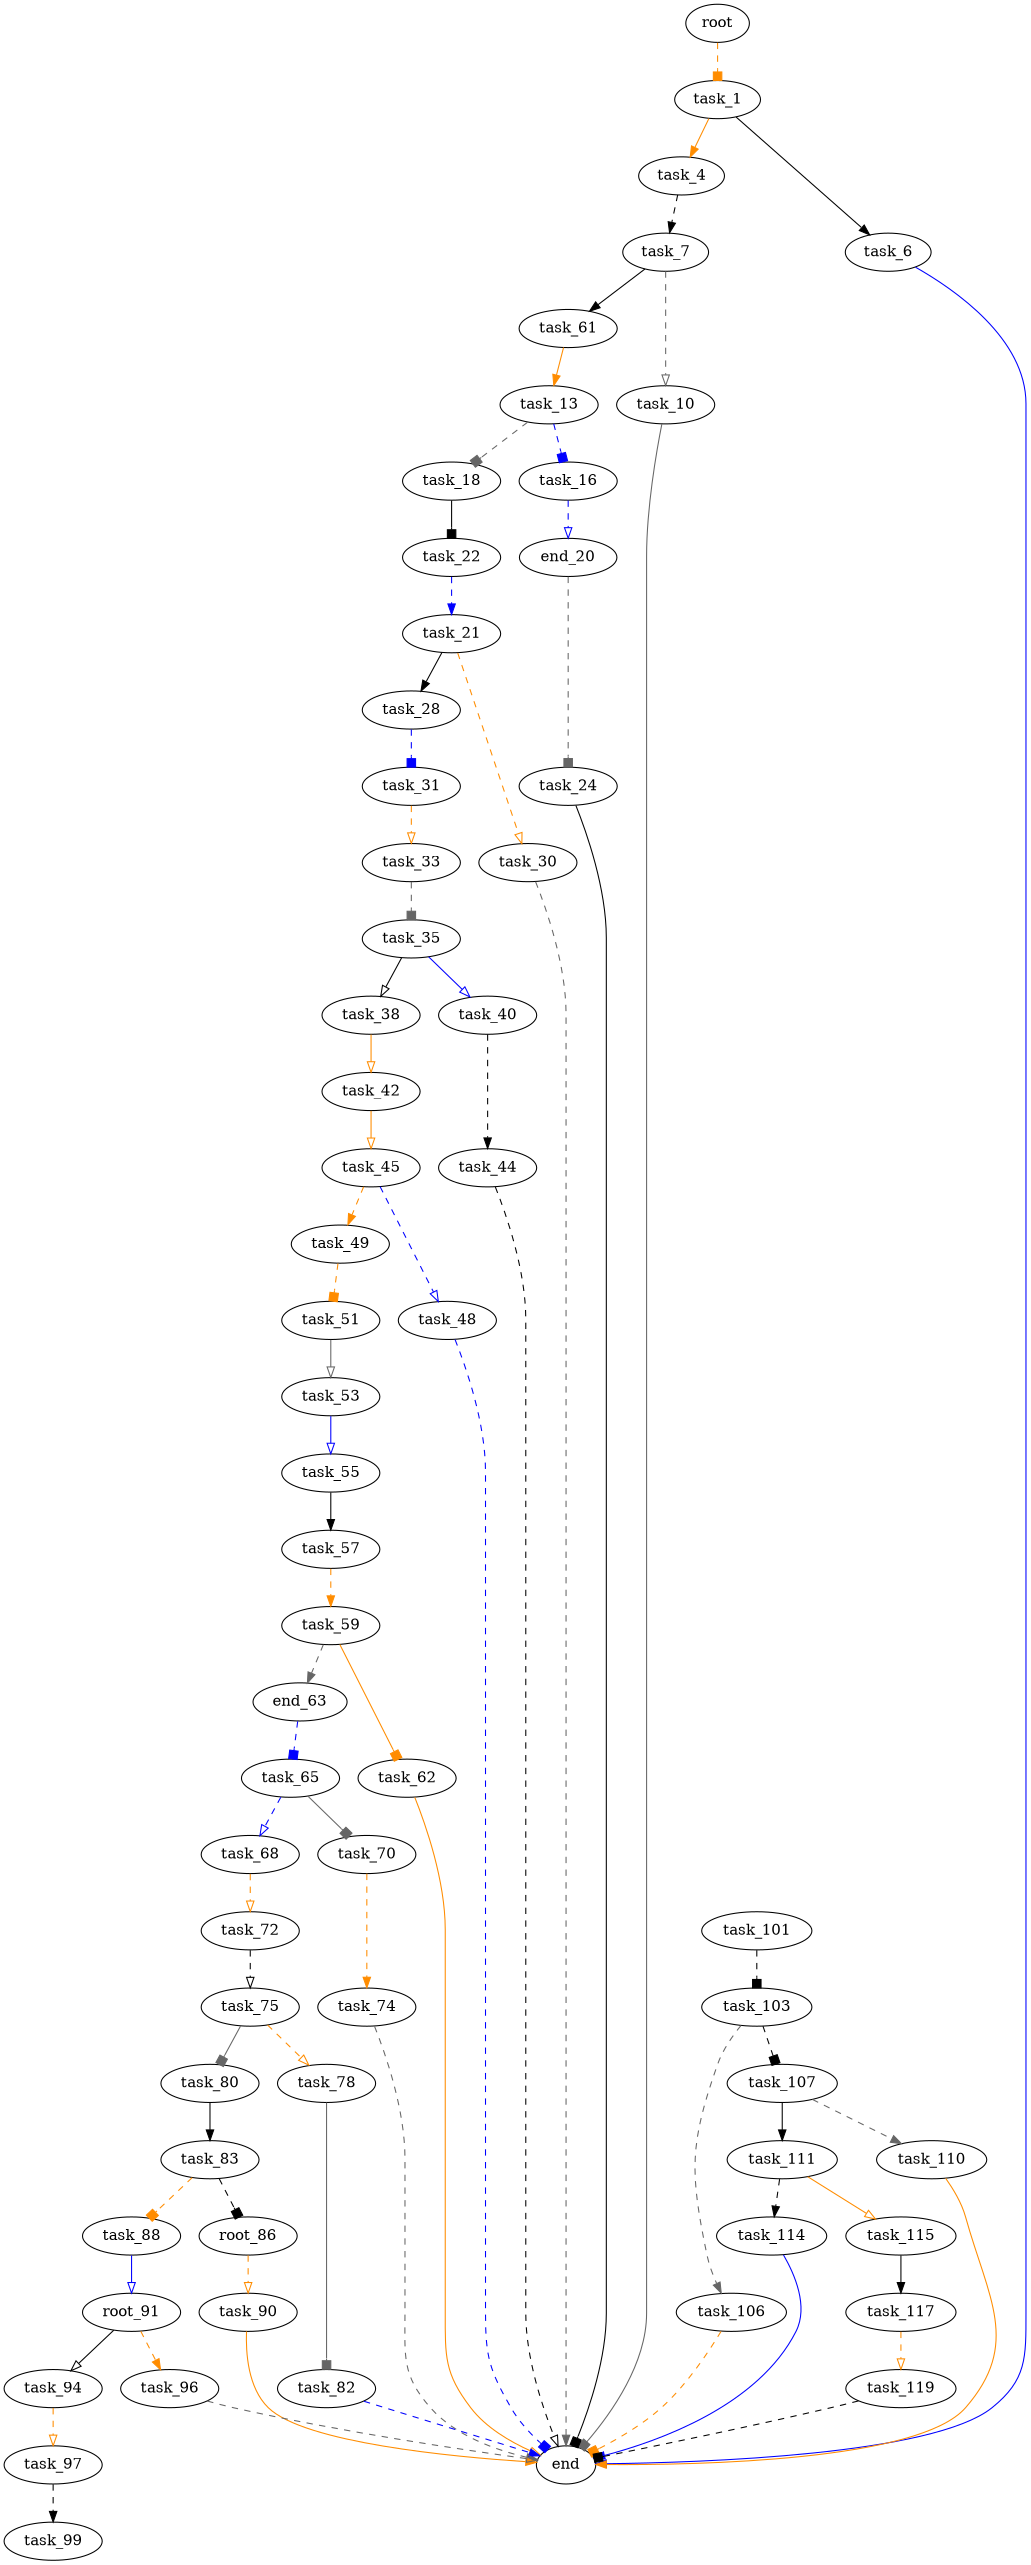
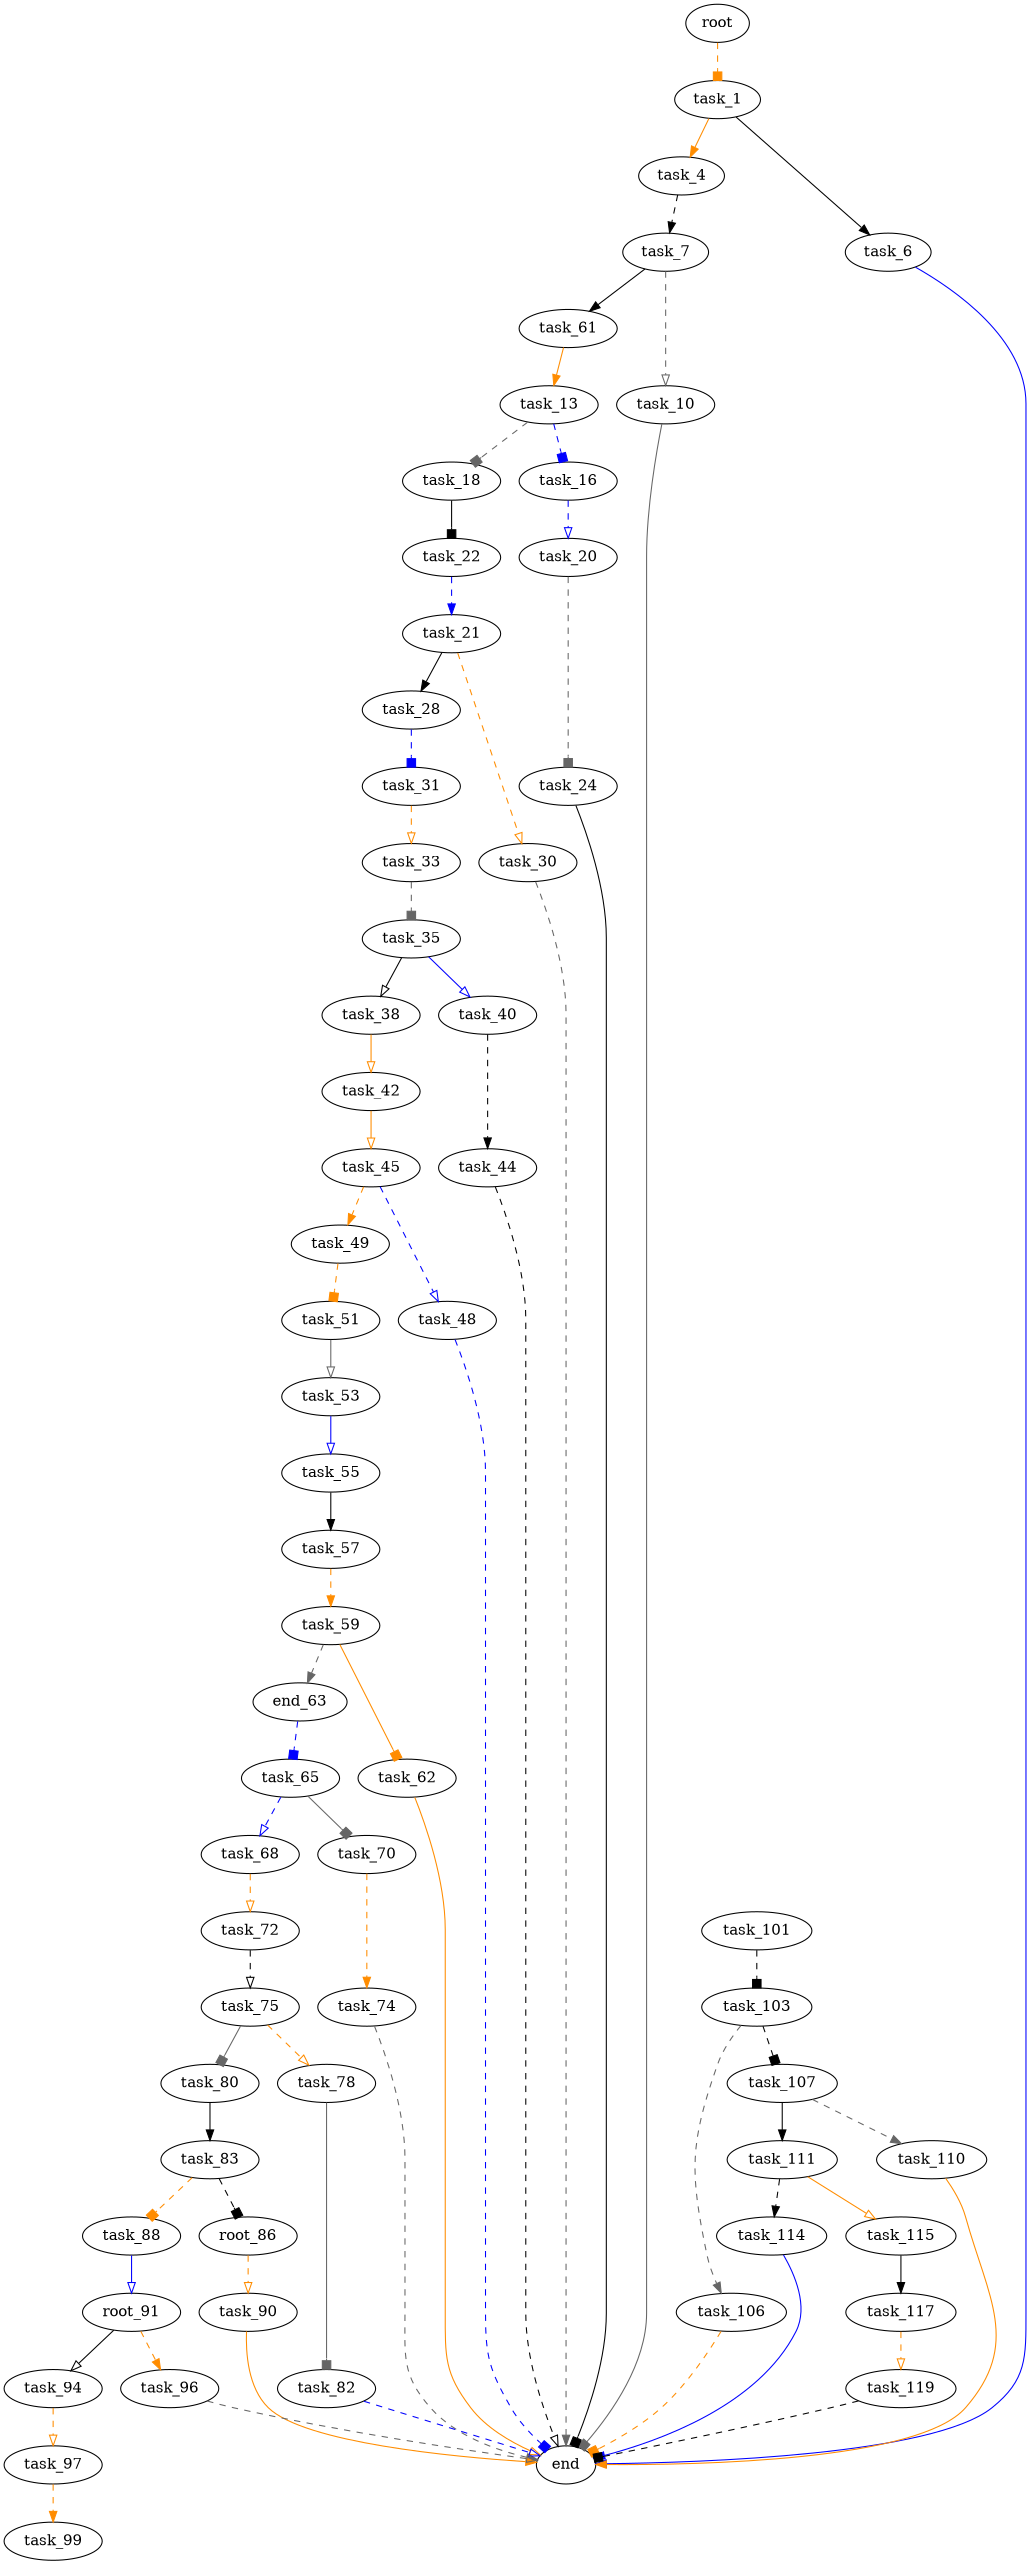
node "end_20": label "end_20" -> "task_20"
edge "task_82" -> "end": arrowhead normal -> onormal
edge "task_97" -> "task_99": color black -> darkorange
